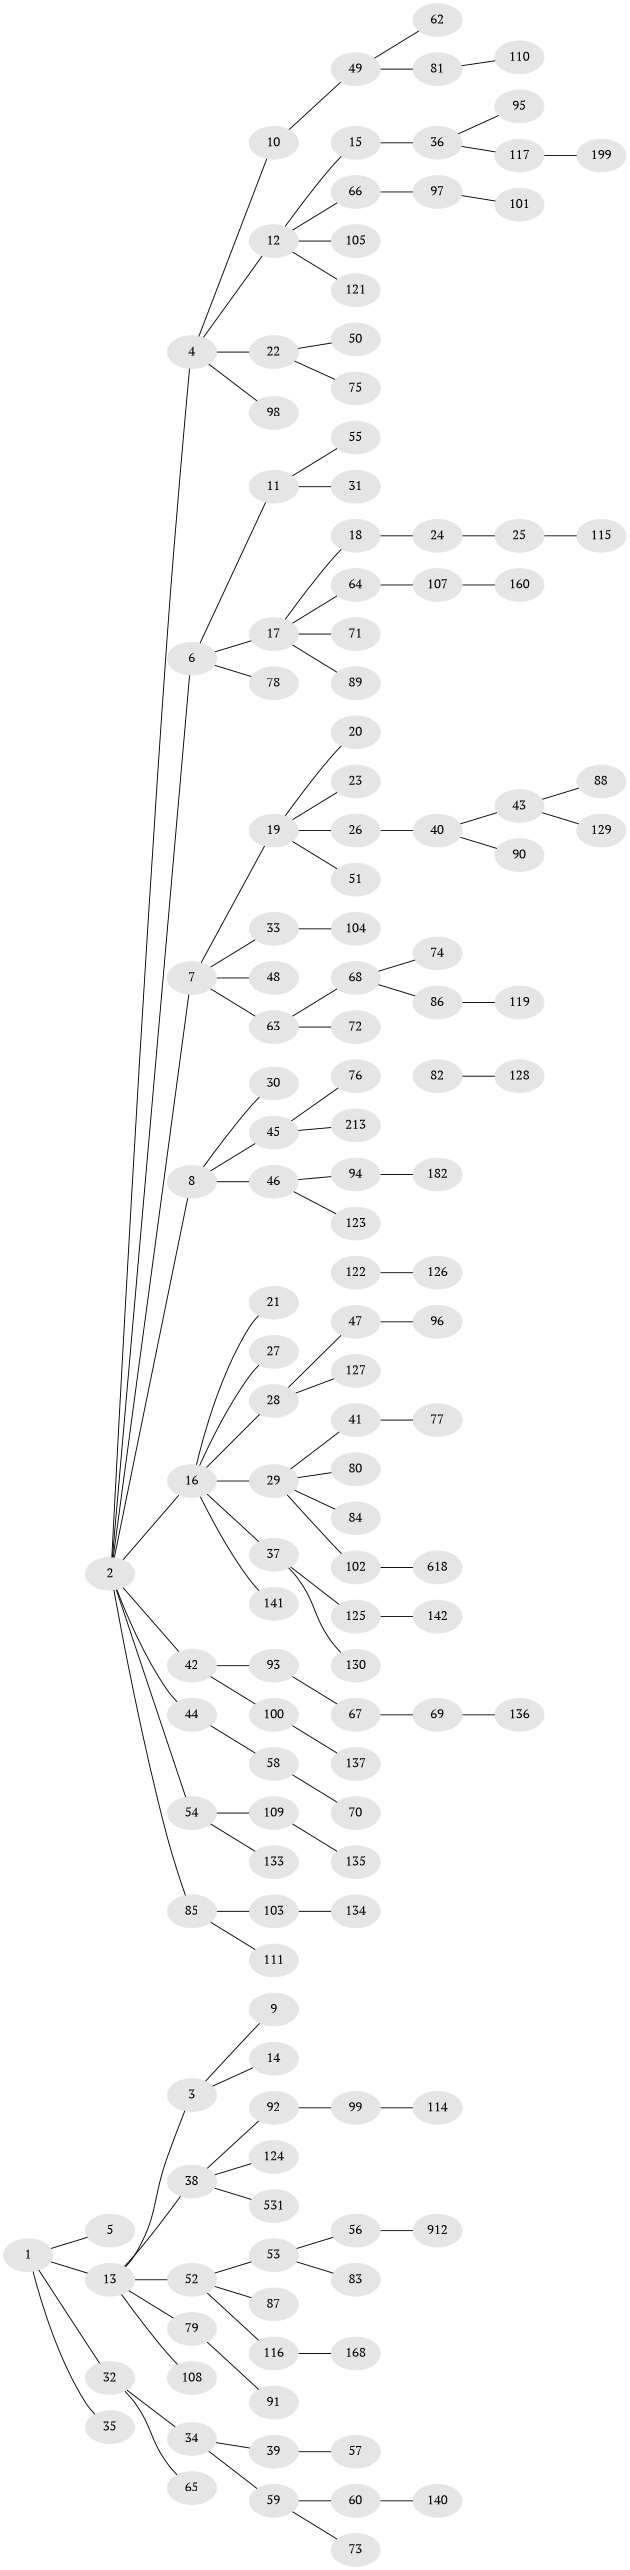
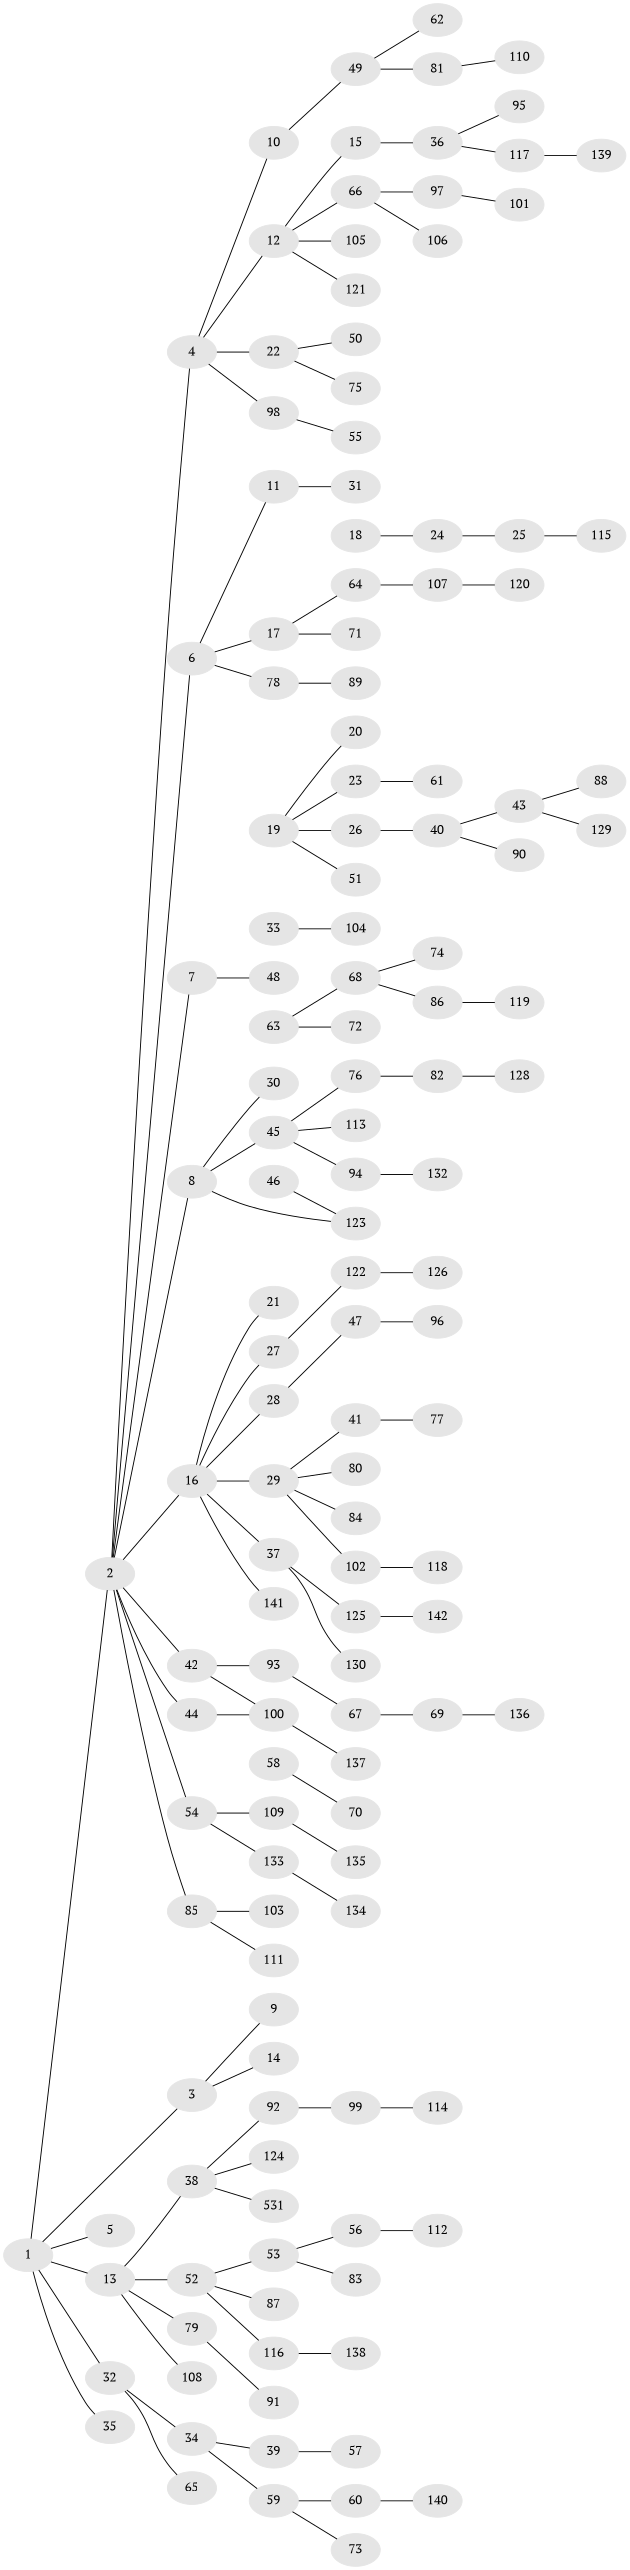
node "199": label "199" -> "139"
node "106": added
edge "55" -- "11": now "55" -- "98"
edge "18" -- "17": removed
node "160": label "160" -> "120"
edge "17" -- "89": now "78" -- "89"
node "61": added
edge "19" -- "7": removed
edge "33" -- "7": removed
edge "7" -- "63": removed
edge "76" -- "82": added
node "213": label "213" -> "113"
node "182": label "182" -> "132"
edge "94" -- "46": now "94" -- "45"
edge "8" -- "46": now "8" -- "123"
edge "122" -- "27": added
node "127": removed
node "618": label "618" -> "118"
edge "44" -- "58": now "44" -- "100"
edge "103" -- "134": now "133" -- "134"
edge "2" -- "1": added
edge "3" -- "13": now "3" -- "1"
node "912": label "912" -> "112"
node "168": label "168" -> "138"
